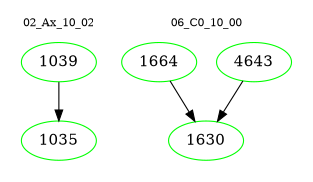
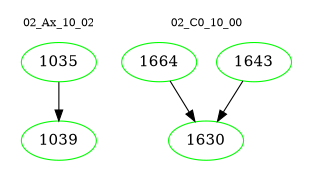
cluster "06_C0_10_00": label "06_C0_10_00" -> "02_C0_10_00"
node "4643": label "4643" -> "1643"
edge "1039" -> "1035": reversed
